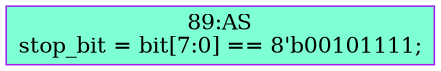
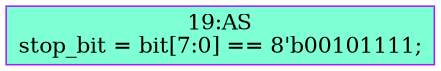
node "89:AS stop_bit = bit[7:0] == 8'b00101111;": label "89:AS stop_bit = bit[7:0] == 8'b00101111;" -> "19:AS stop_bit = bit[7:0] == 8'b00101111;"
